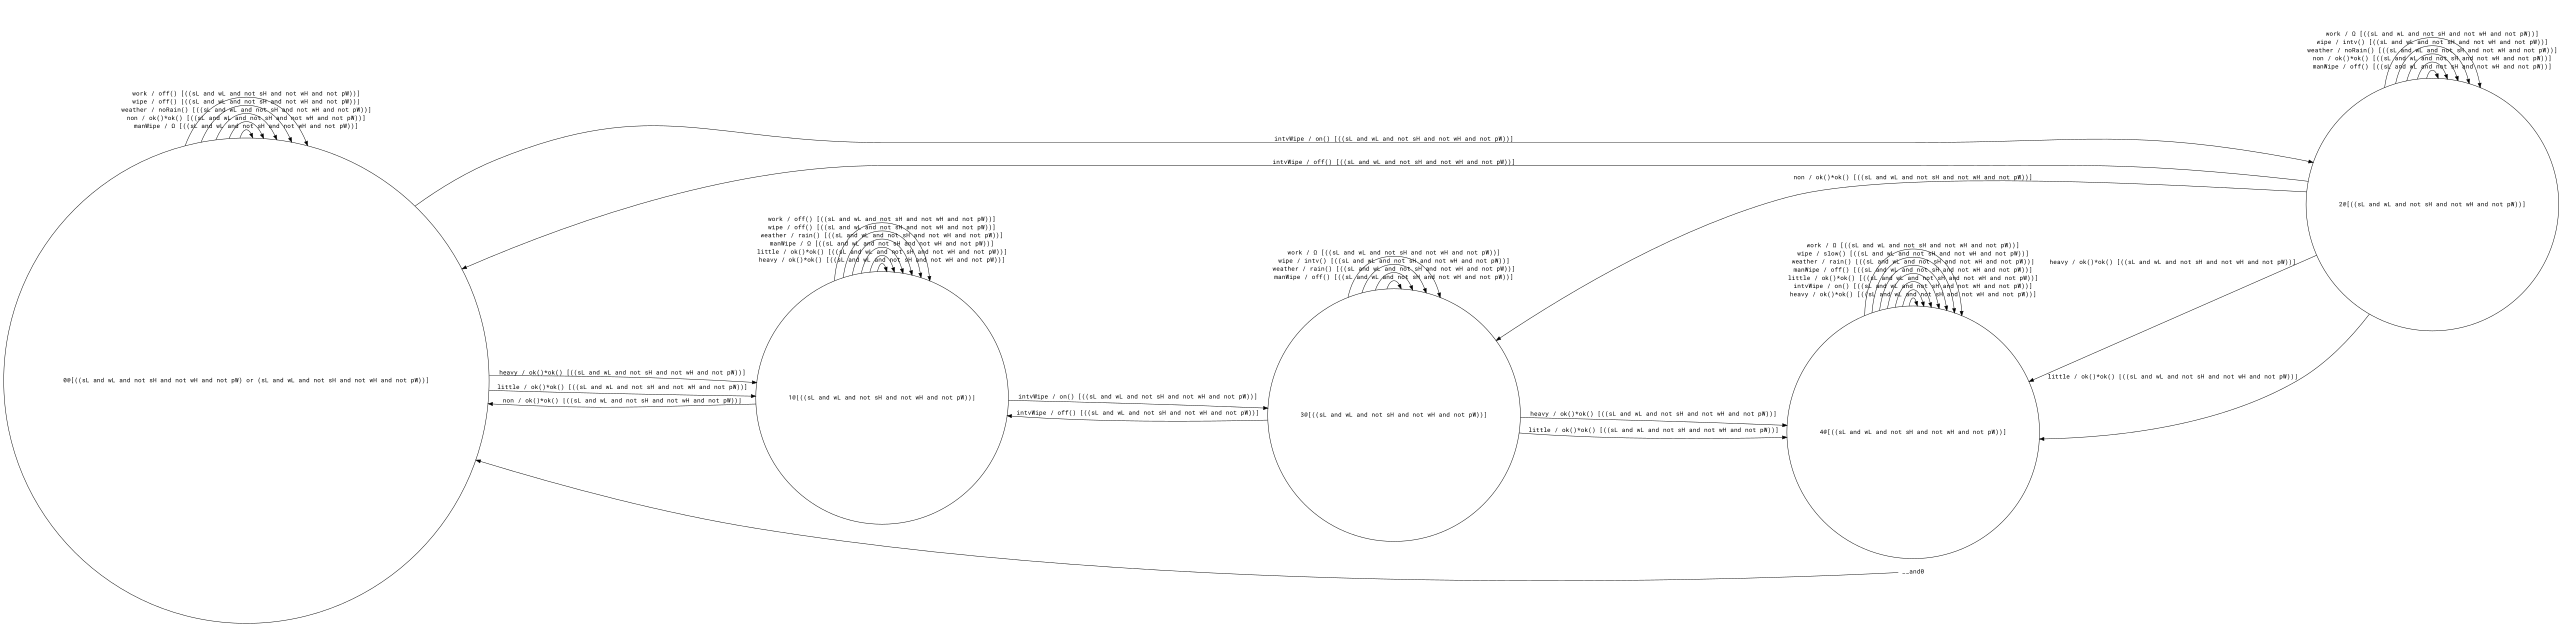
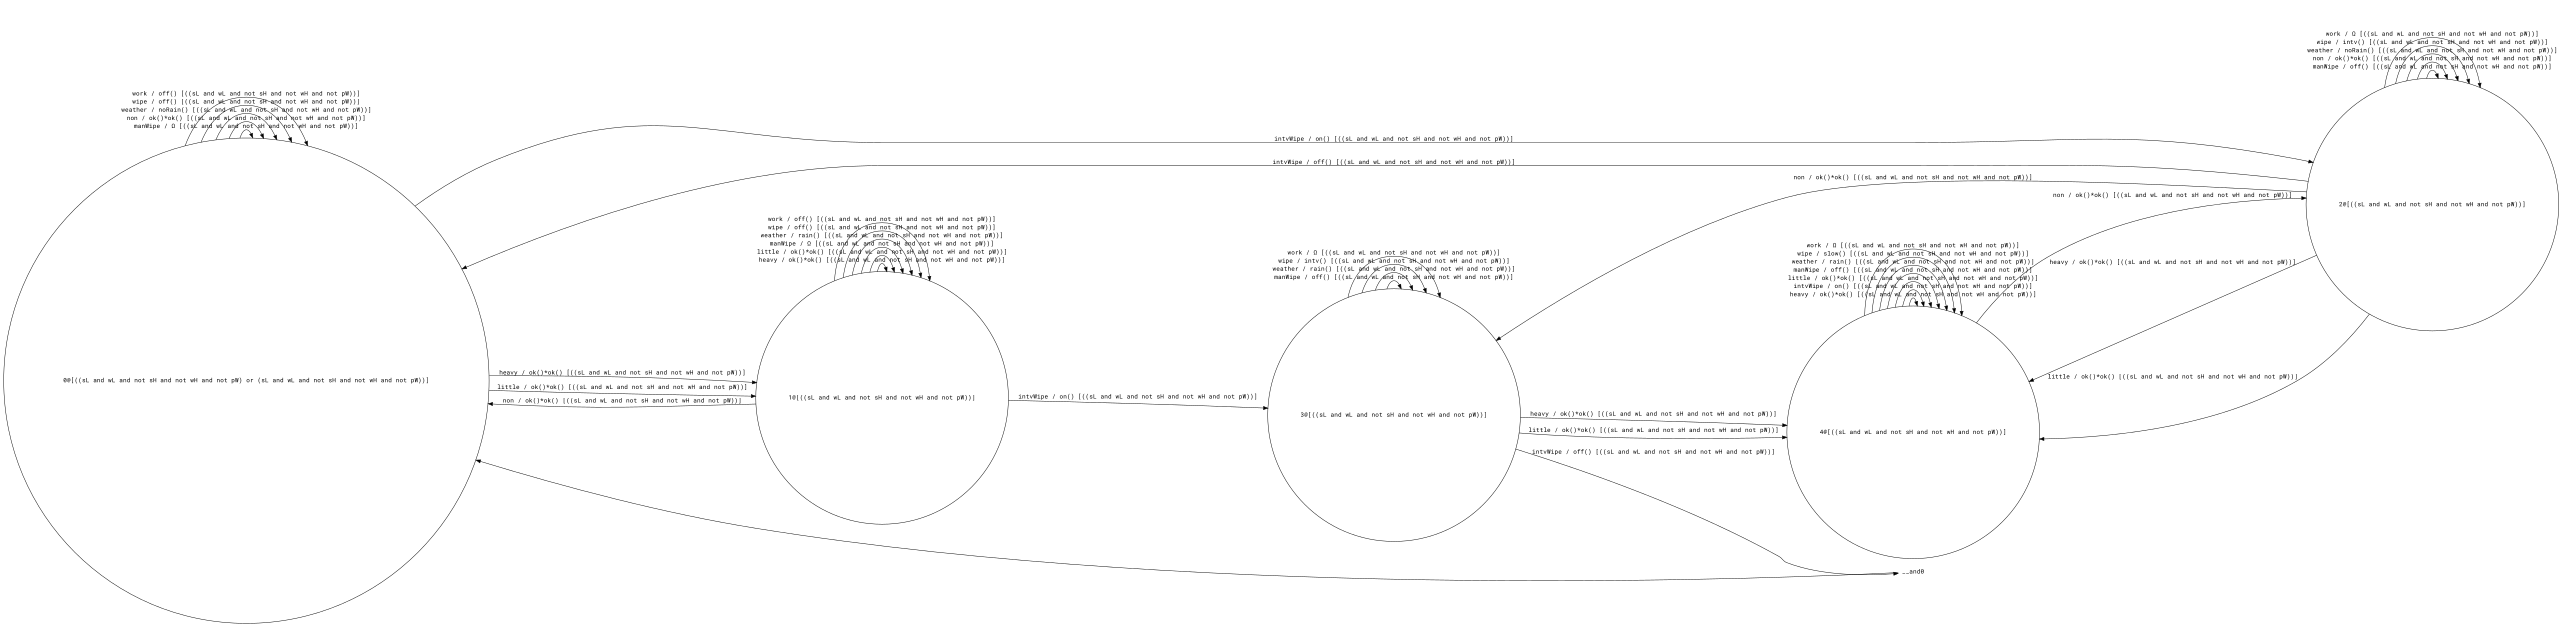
edge "4@[((sL and wL and not sH and not wH and not pW))]" -> "2@[((sL and wL and not sH and not wH and not pW))]": added, label "non / ok()*ok() [((sL and wL and not sH and not wH and not pW))]"
edge "3@[((sL and wL and not sH and not wH and not pW))]" -> "1@[((sL and wL and not sH and not wH and not pW))]": now "3@[((sL and wL and not sH and not wH and not pW))]" -> "__and0"
